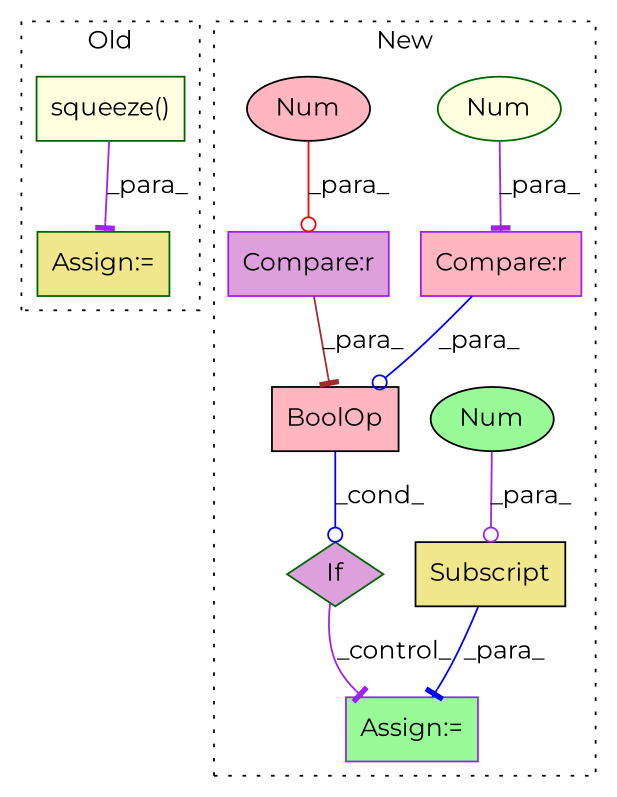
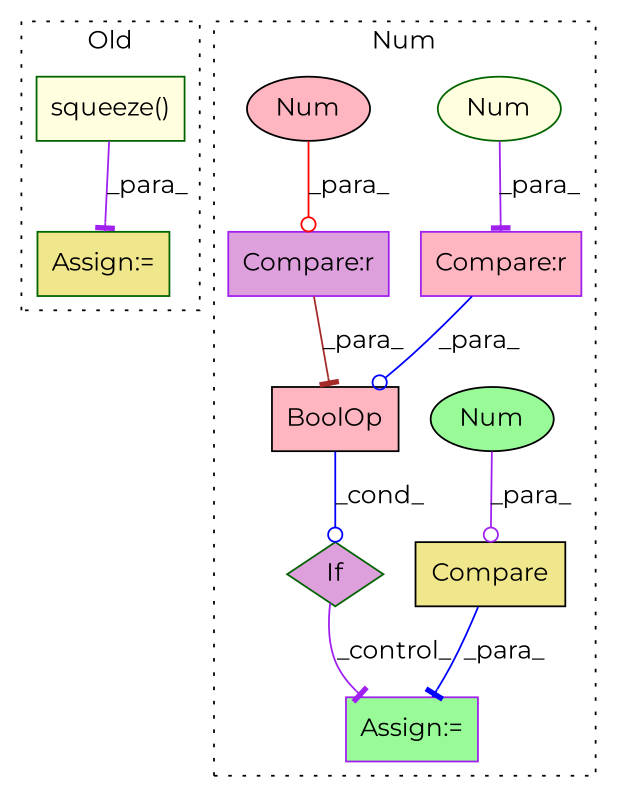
cluster "New": label "New" -> "Num"
node "Subscript": label "Subscript" -> "Compare"
